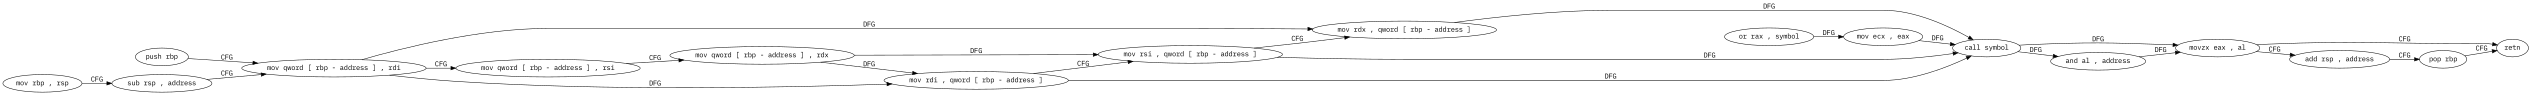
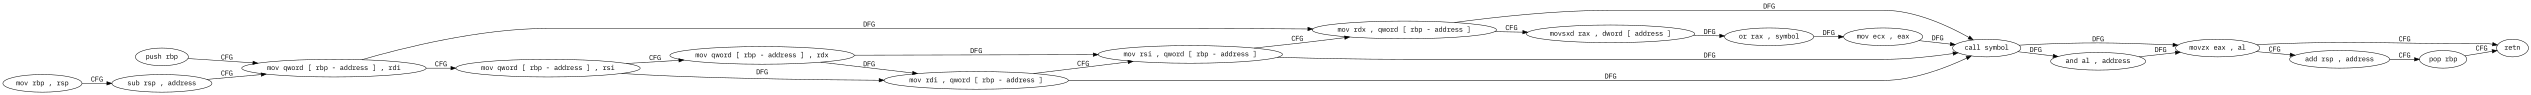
node "movsxd rax , dword [ address ]": added
edge "mov qword [ rbp - address ] , rdi" -> "mov rdi , qword [ rbp - address ]": now "mov qword [ rbp - address ] , rsi" -> "mov rdi , qword [ rbp - address ]"
